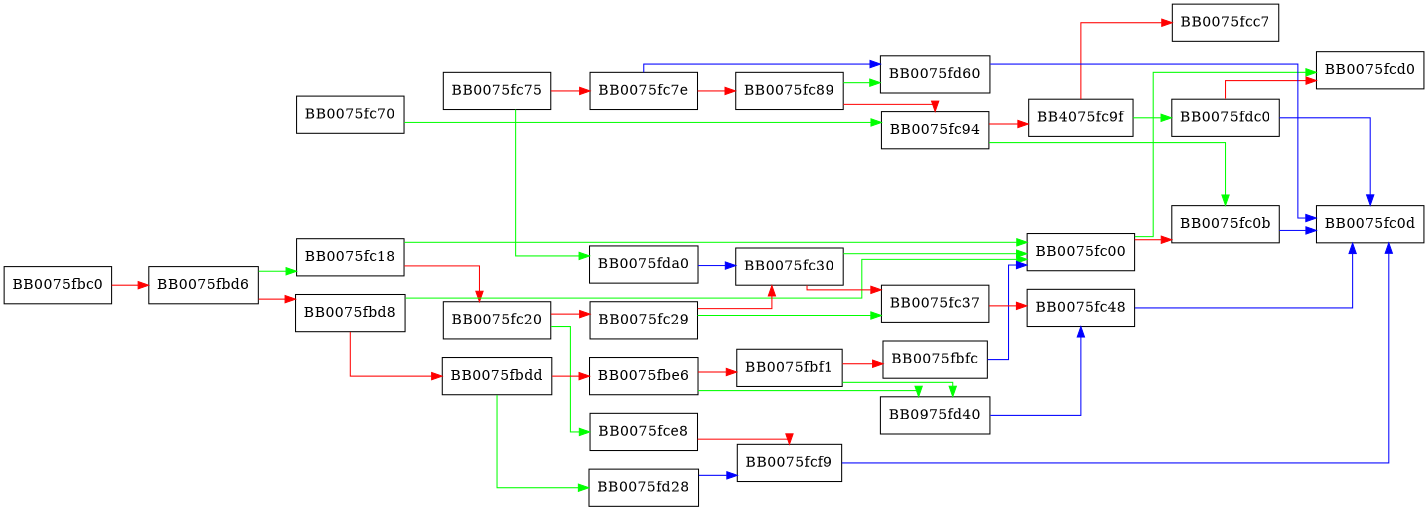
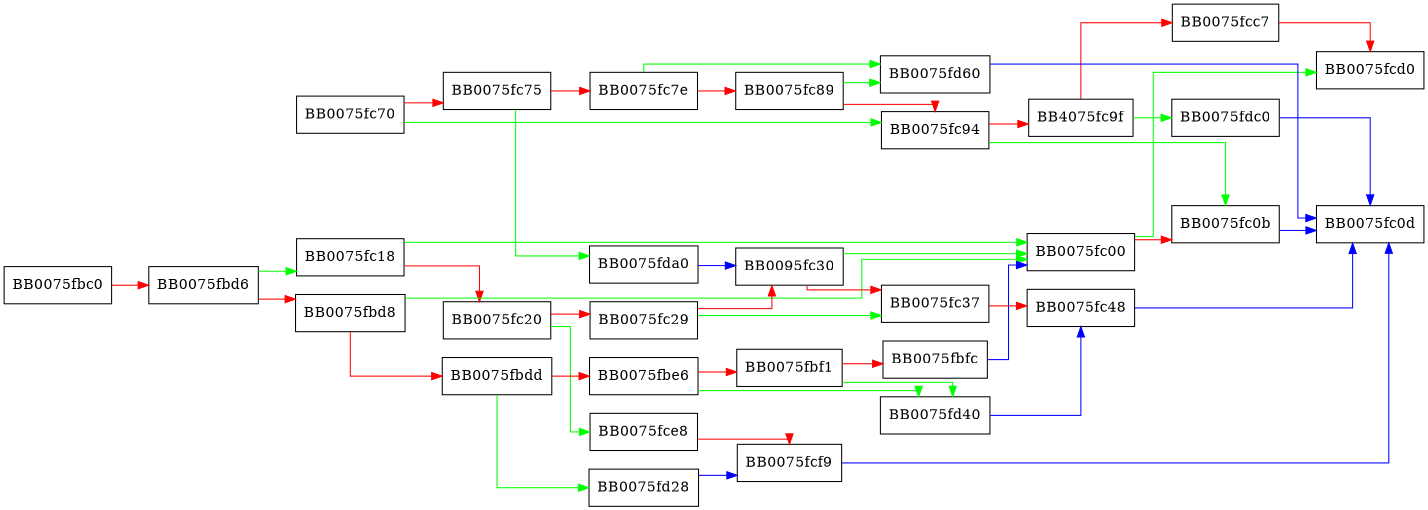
edge "BB0075fc7e" -> "BB0075fd60": color blue -> green
edge "BB0075fdc0" -> "BB0075fcd0": now "BB0075fcc7" -> "BB0075fcd0"
edge "BB0075fc70" -> "BB0075fc75": added
node "BB0075fc30": label "BB0075fc30" -> "BB0095fc30"
node "BB0975fd40": label "BB0975fd40" -> "BB0075fd40"
